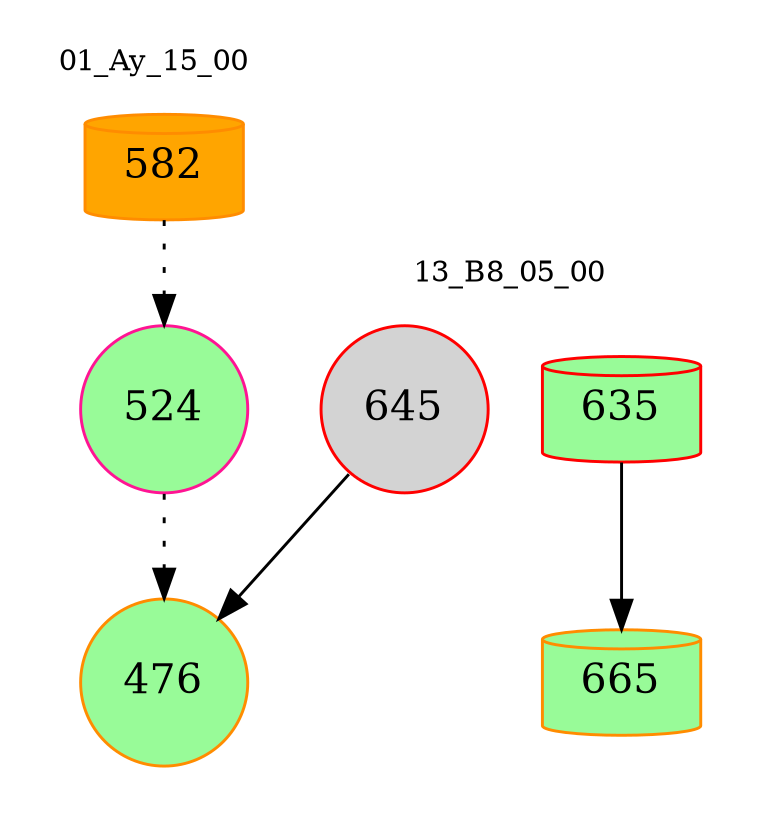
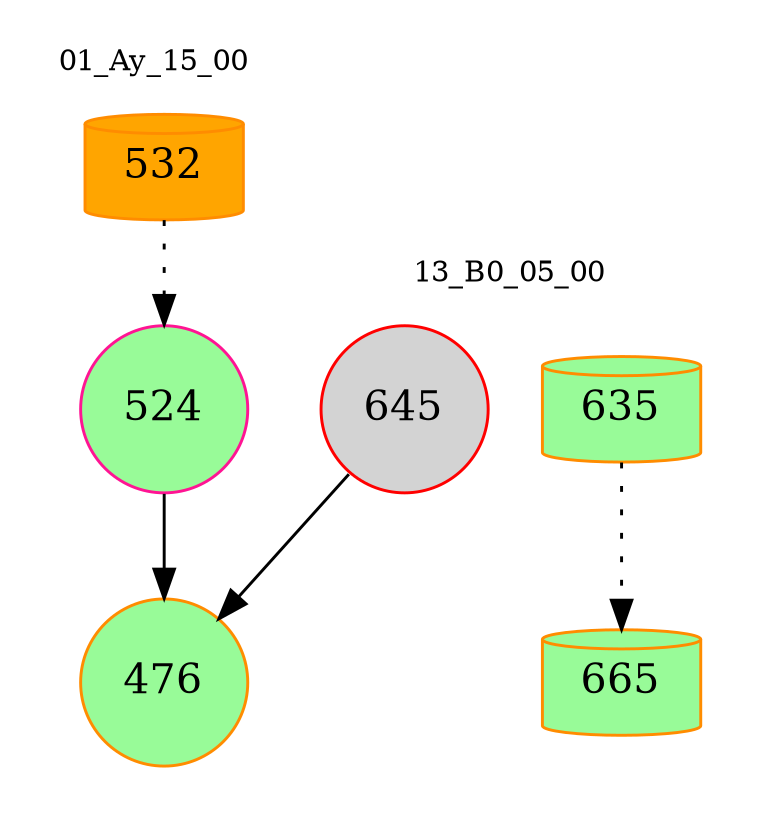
node "582": label "582" -> "532"
cluster "13_B8_05_00": label "13_B8_05_00" -> "13_B0_05_00"
node "635": color red -> darkorange
edge "524" -> "476": style dotted -> solid
edge "635" -> "665": style solid -> dotted
